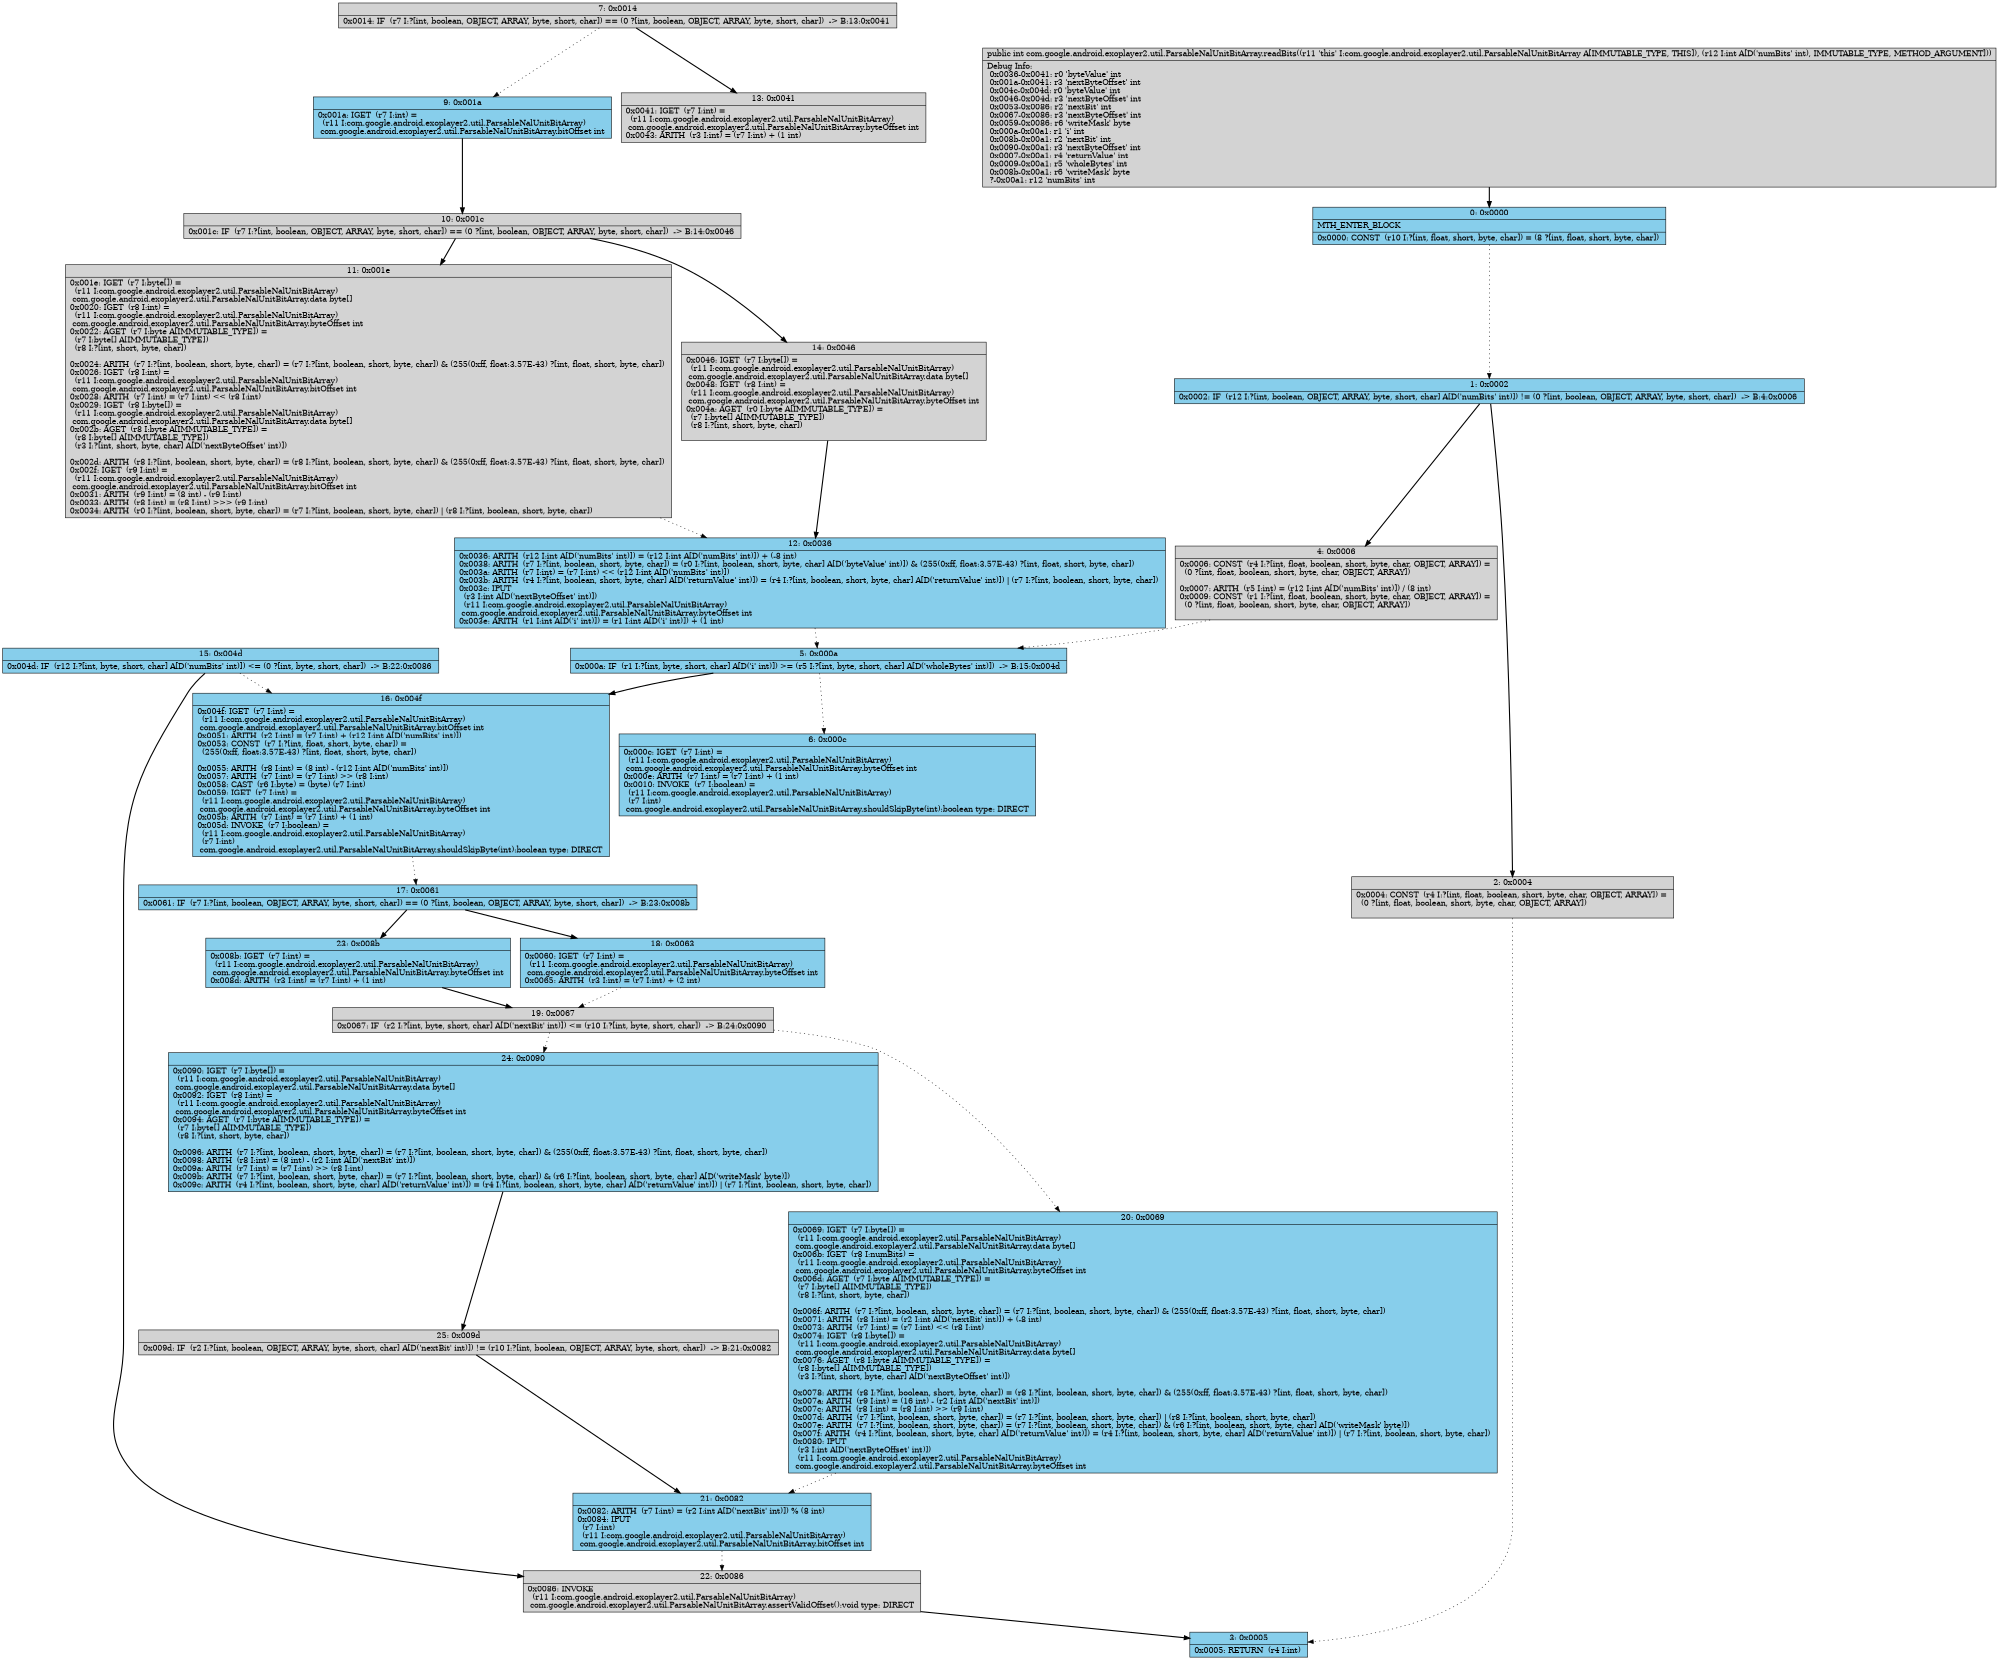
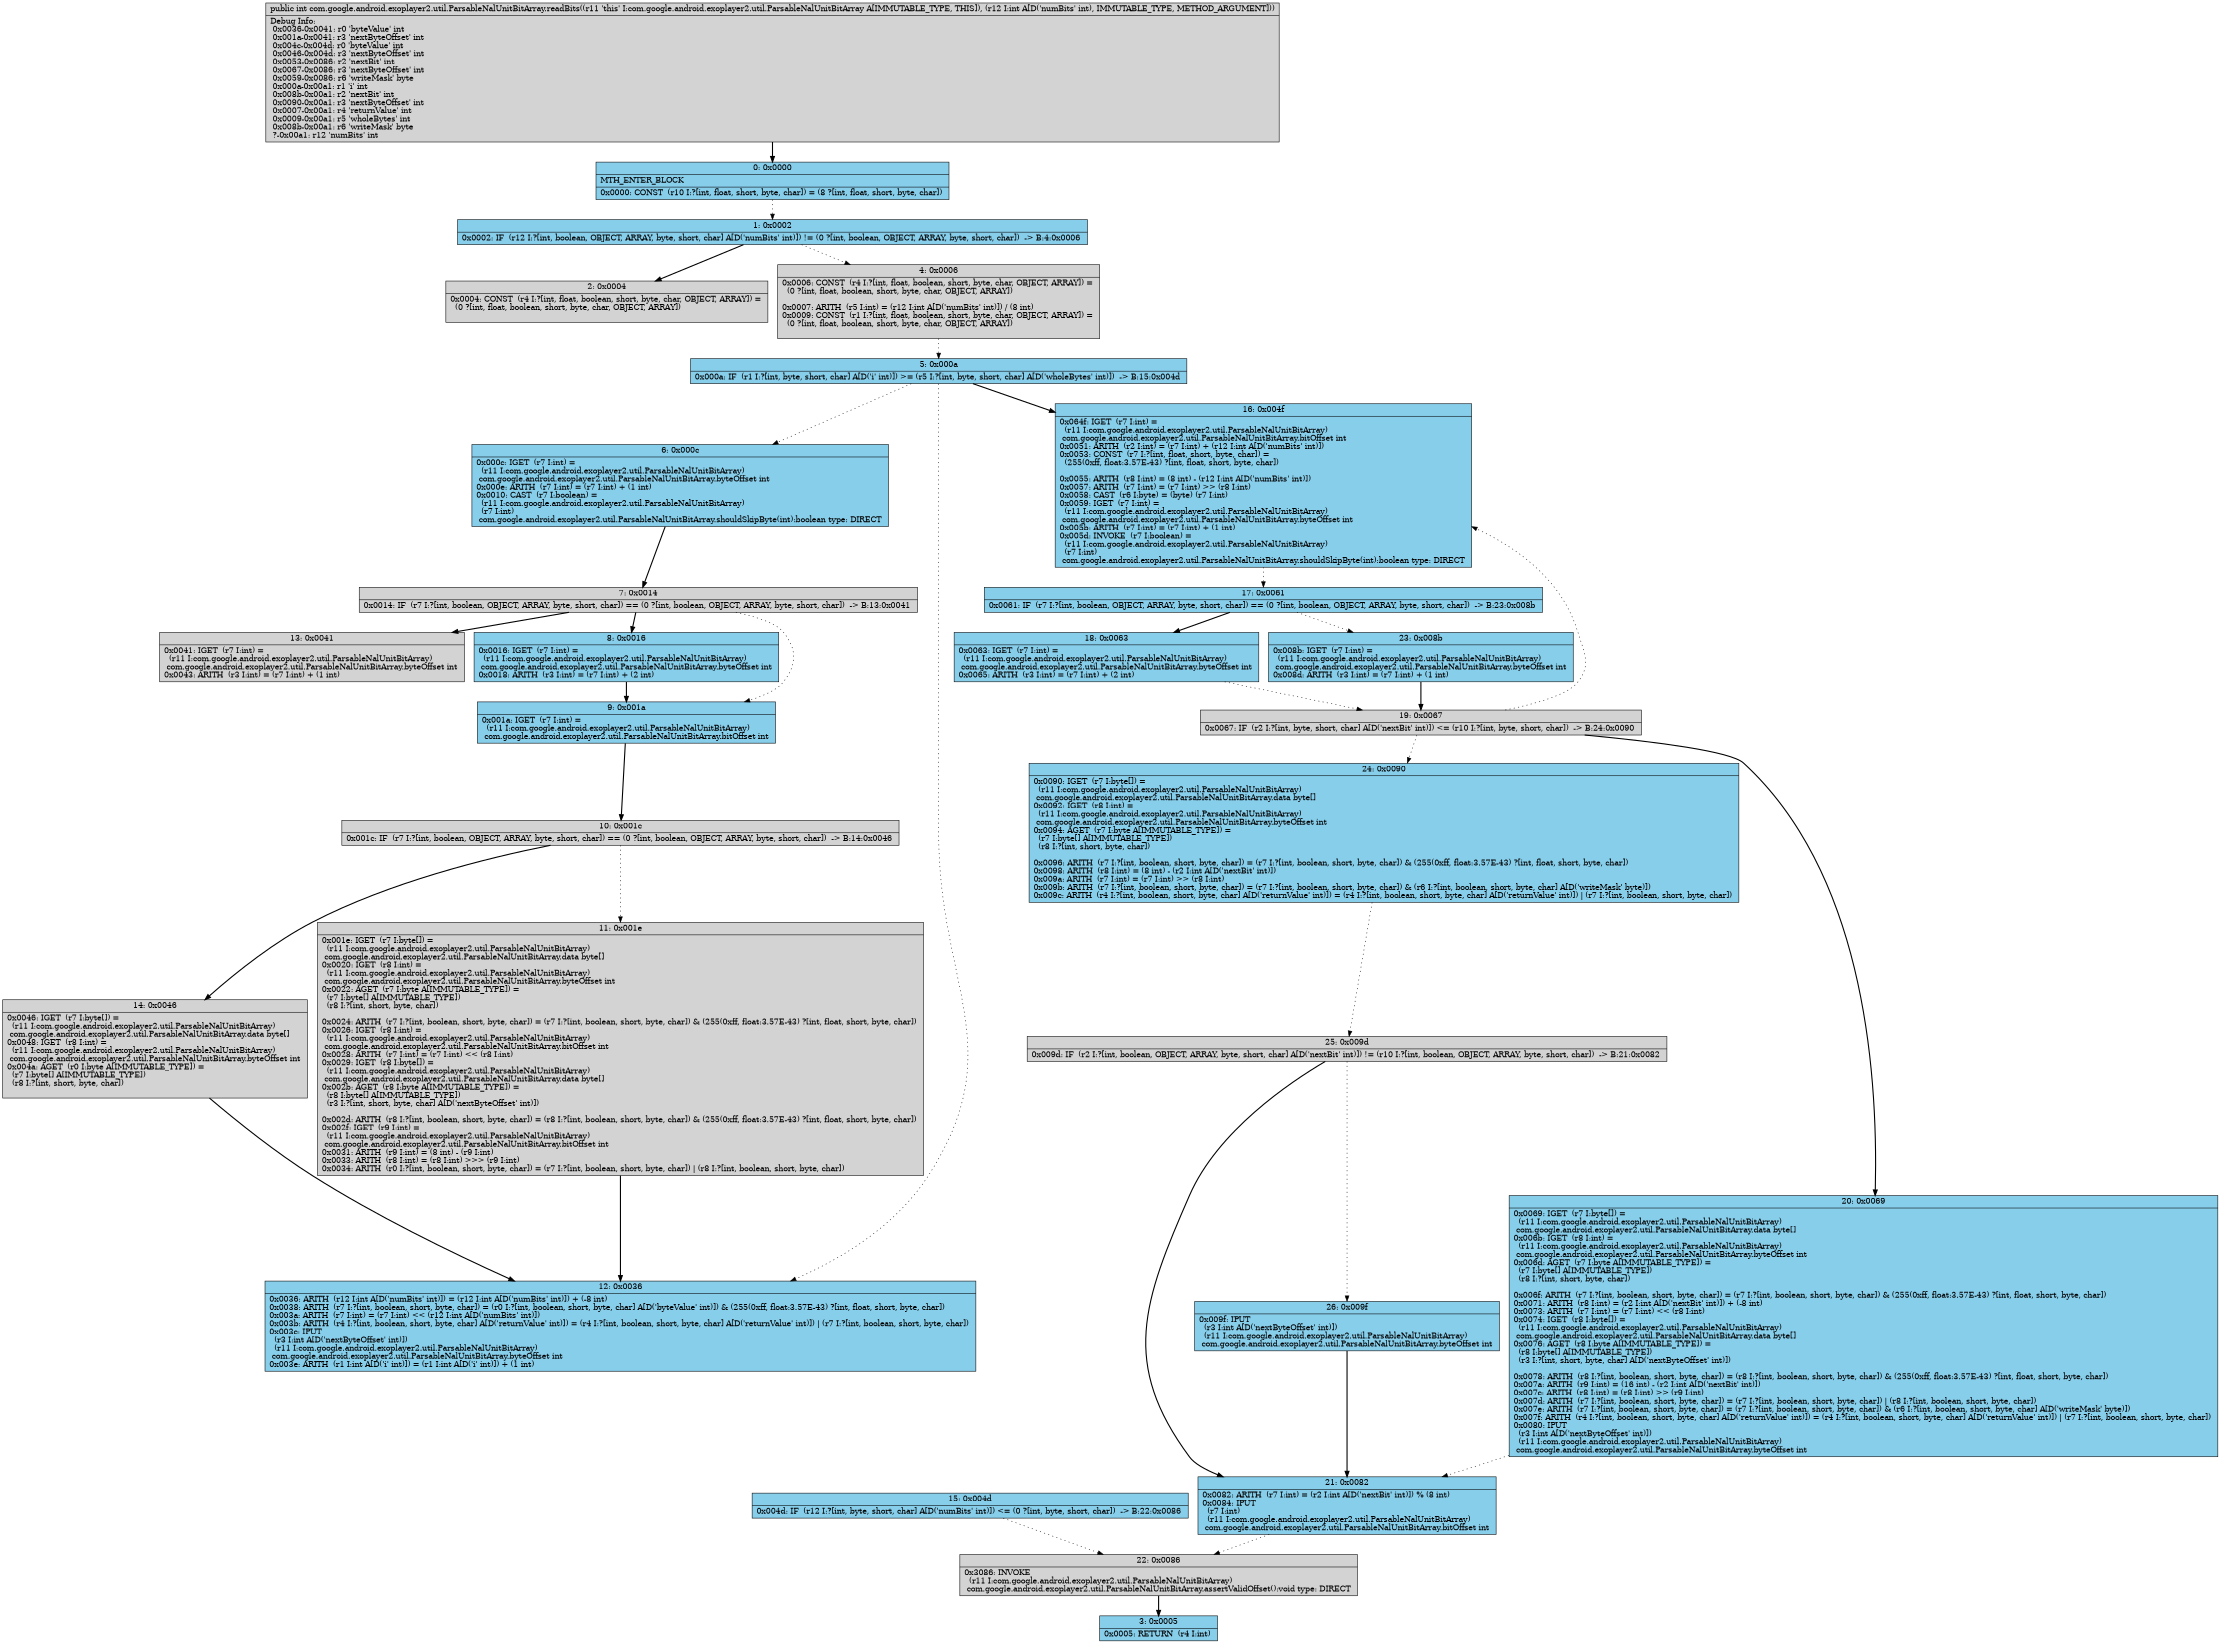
edge "10: 0x001c" -> "11: 0x001e": style bold -> dotted
edge "1: 0x0002" -> "4: 0x0006": style bold -> dotted
edge "11: 0x001e" -> "12: 0x0036": style dotted -> bold
edge "6: 0x000c" -> "7: 0x0014": added
edge "12: 0x0036" -> "5: 0x000a": reversed
node "8: 0x0016": added
edge "15: 0x004d" -> "16: 0x004f": now "19: 0x0067" -> "16: 0x004f"
node "16: 0x004f": text "0x004f: IGET  (r7 I:int) =" -> "0x064f: IGET  (r7 I:int) ="
node "6: 0x000c": text "0x0010: INVOKE  (r7 I:boolean) =" -> "0x0010: CAST  (r7 I:boolean) ="
edge "17: 0x0061" -> "23: 0x008b": style bold -> dotted
node "18: 0x0063": text "0x0060: IGET  (r7 I:int) =" -> "0x0063: IGET  (r7 I:int) ="
edge "19: 0x0067" -> "20: 0x0069": style dotted -> bold
node "20: 0x0069": text "0x006b: IGET  (r8 I:numBits) =" -> "0x006b: IGET  (r8 I:int) ="
edge "24: 0x0090" -> "25: 0x009d": style bold -> dotted
edge "15: 0x004d" -> "22: 0x0086": style bold -> dotted
node "26: 0x009f": added
edge "2: 0x0004" -> "3: 0x0005": removed
node "22: 0x0086": text "0x0086: INVOKE" -> "0x3086: INVOKE"
